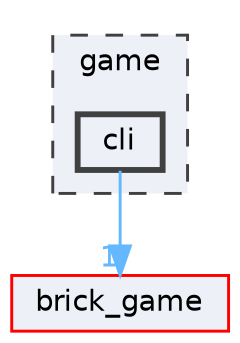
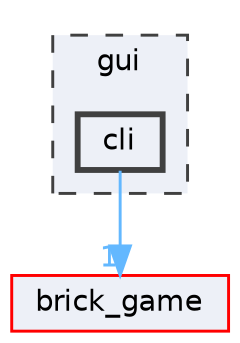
cluster "game": label "game" -> "gui"
